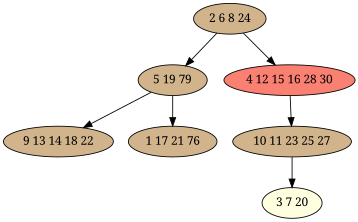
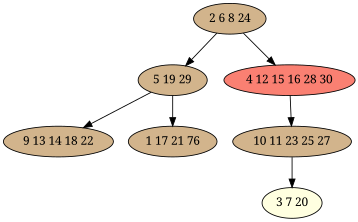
node "5 19 79": label "5 19 79" -> "5 19 29"
